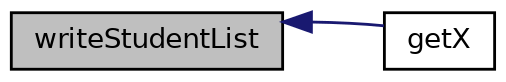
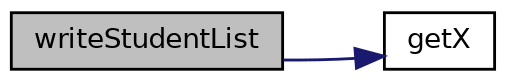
edge "getX" -> "writeStudentList": reversed
